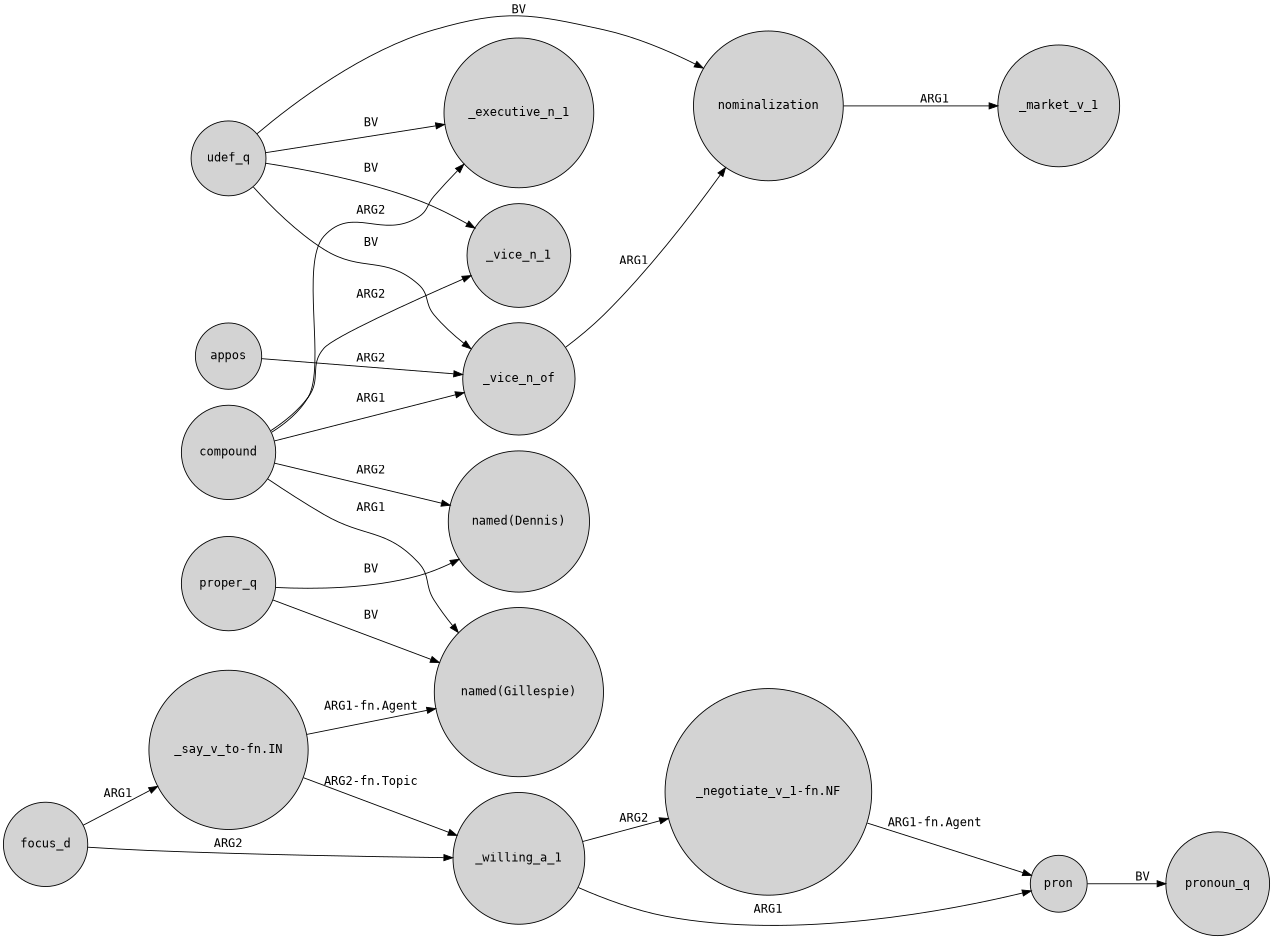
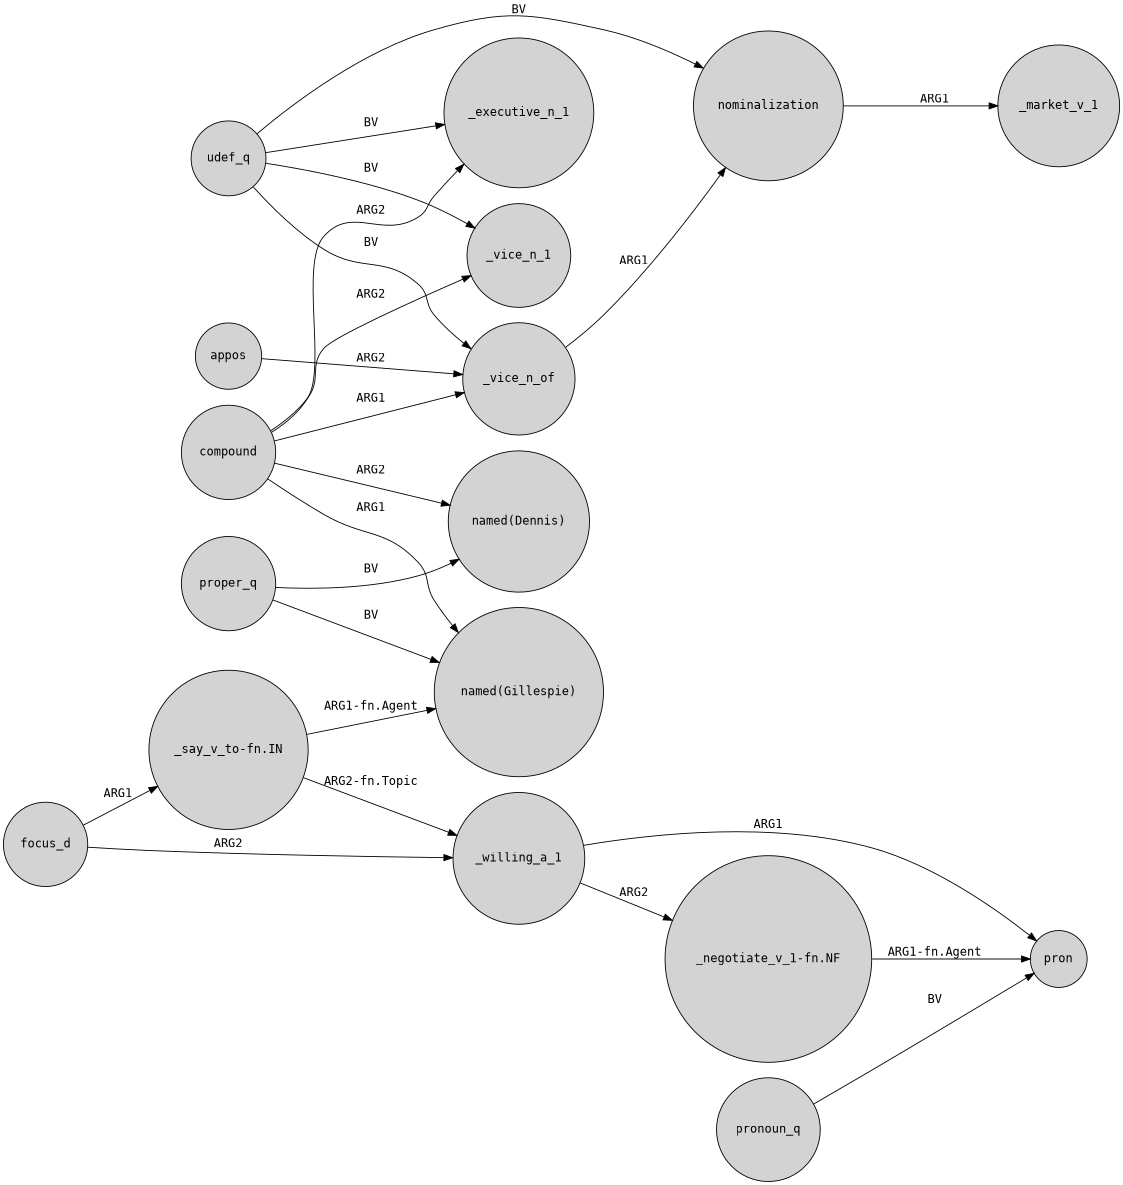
edge "pron" -> "pronoun_q": reversed
